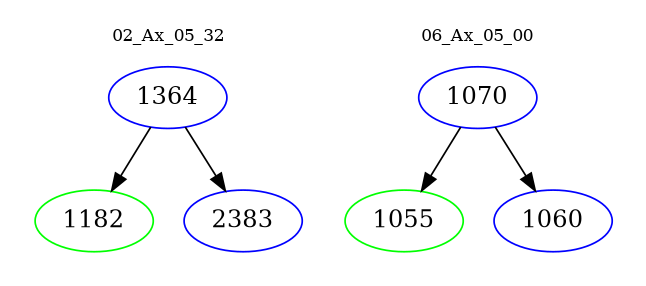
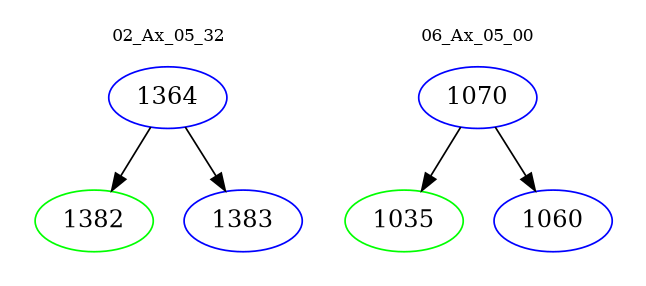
node "1182": label "1182" -> "1382"
node "2383": label "2383" -> "1383"
node "1055": label "1055" -> "1035"
